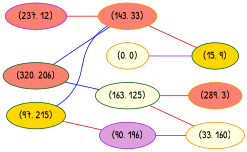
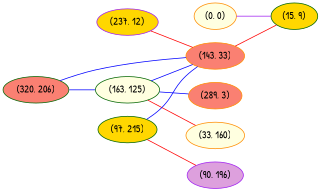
node "(237, 12)": fillcolor salmon -> gold
edge "(143, 33)" -- "(163, 125)": added
edge "(163, 125)" -- "(289, 3)": color red -> blue
edge "(90, 196)" -- "(33, 160)": removed
